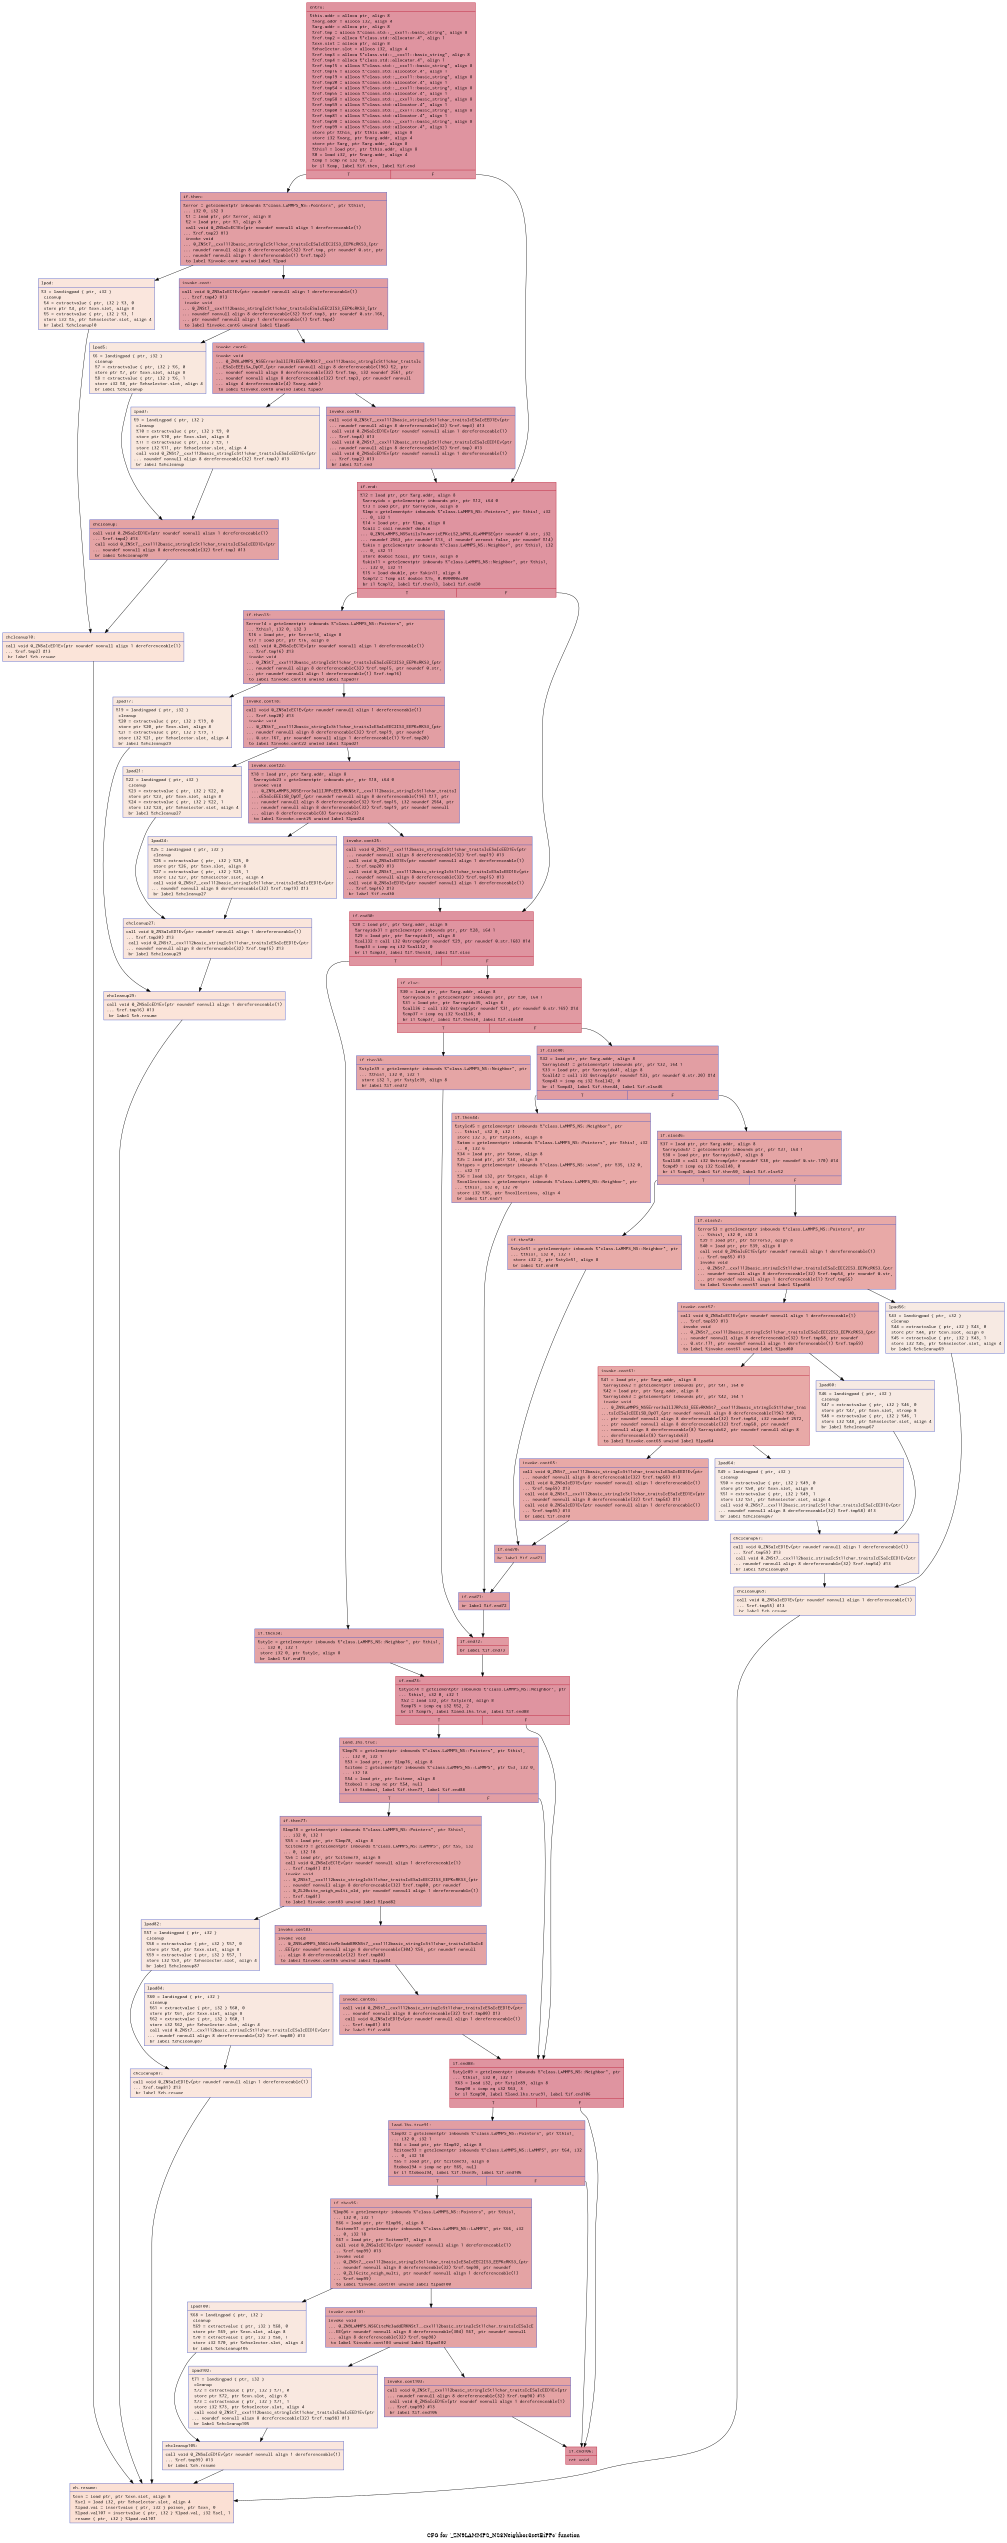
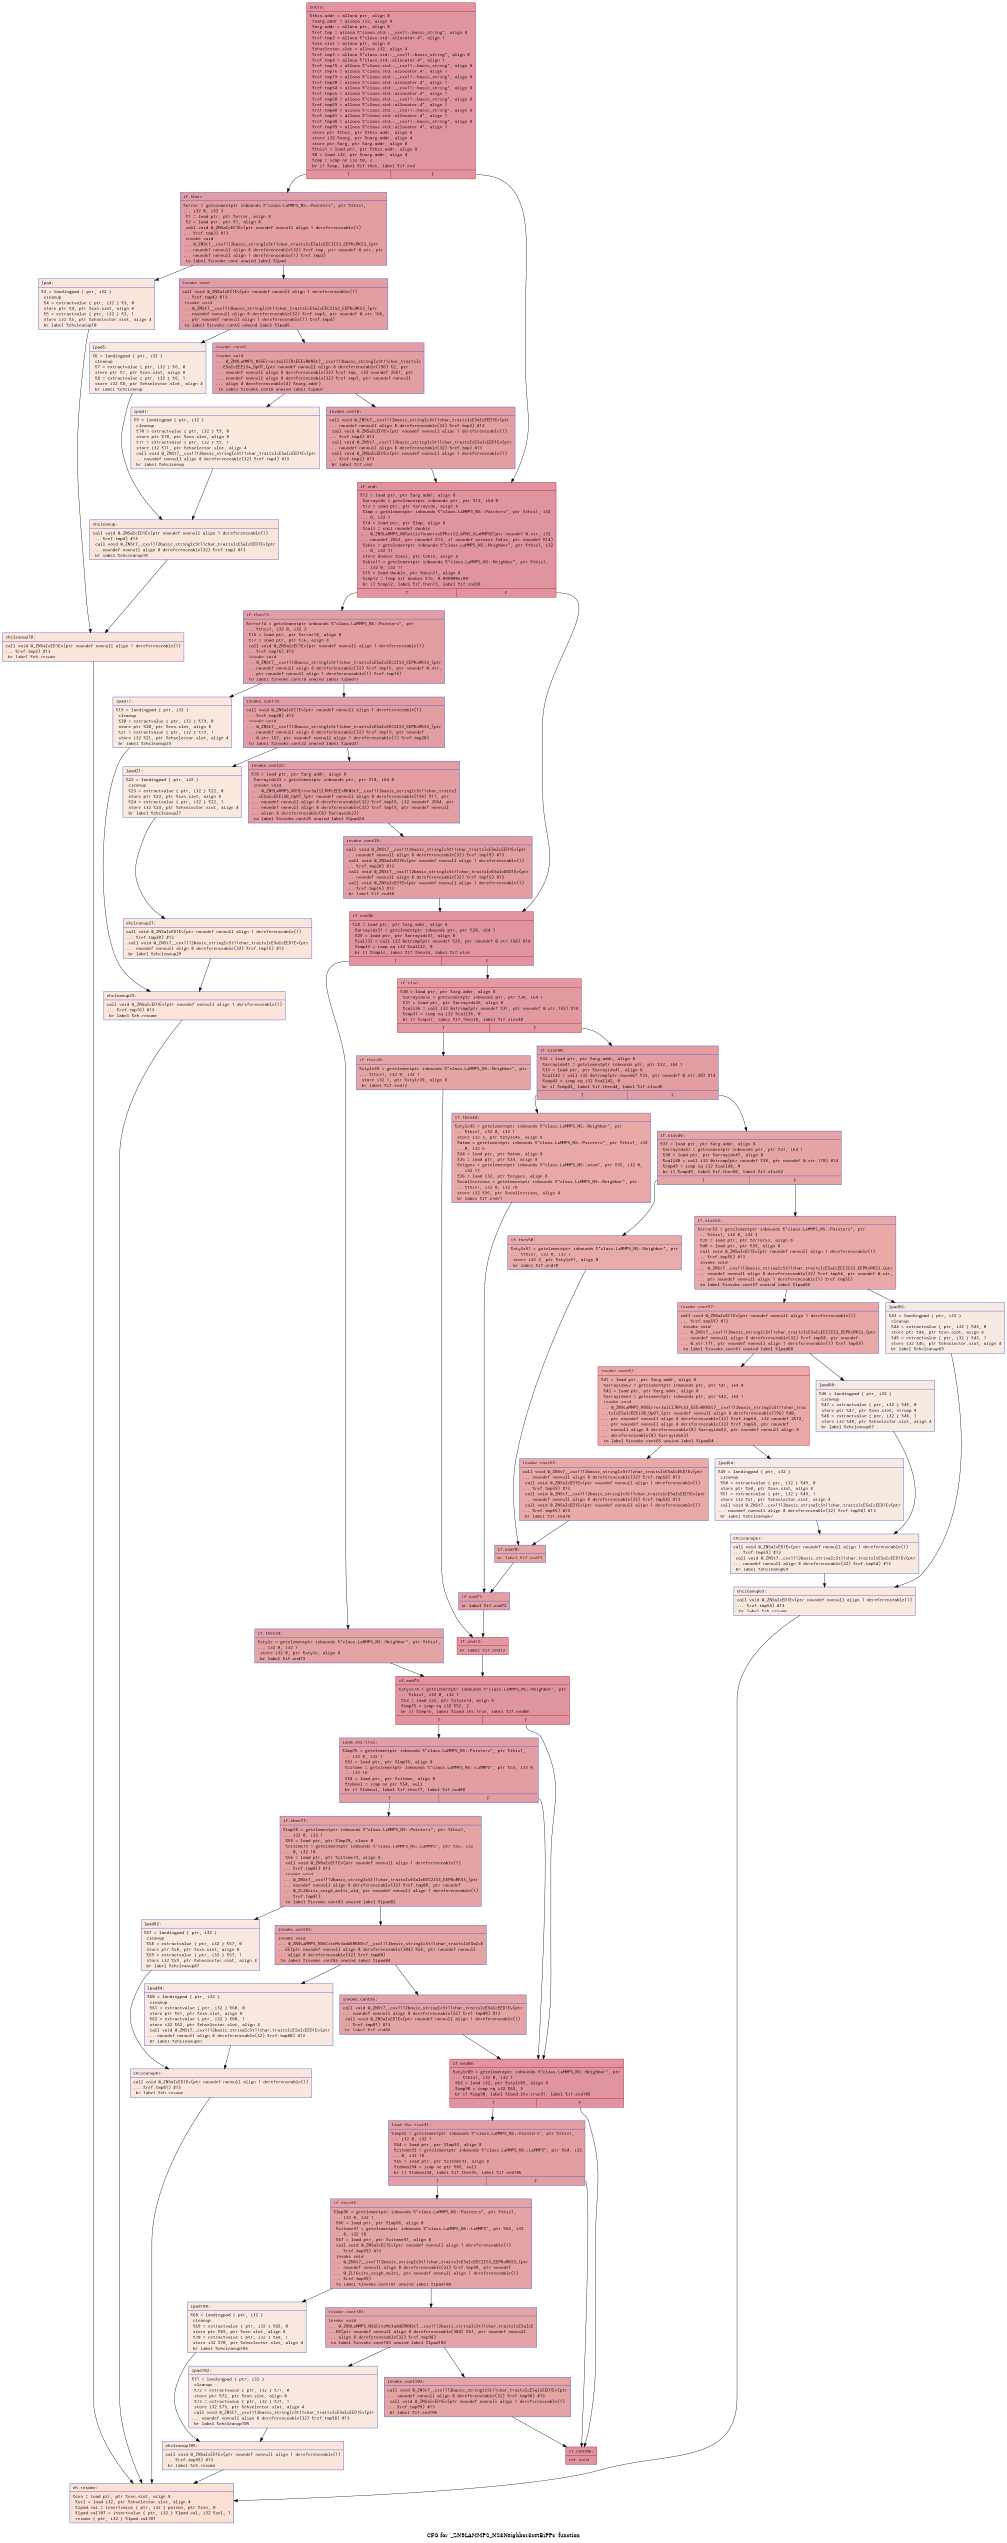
node "ehcleanup:": fillcolor #c32e3170 -> #f4c5ad70
node "lpad24:": removed
node "if.then77:": text "%55 = load ptr, ptr %lmp78, align 8" -> "%55 = load ptr, ptr %lmp78, class 8"
edge "invoke.cont83:" -> "lpad84:": added
